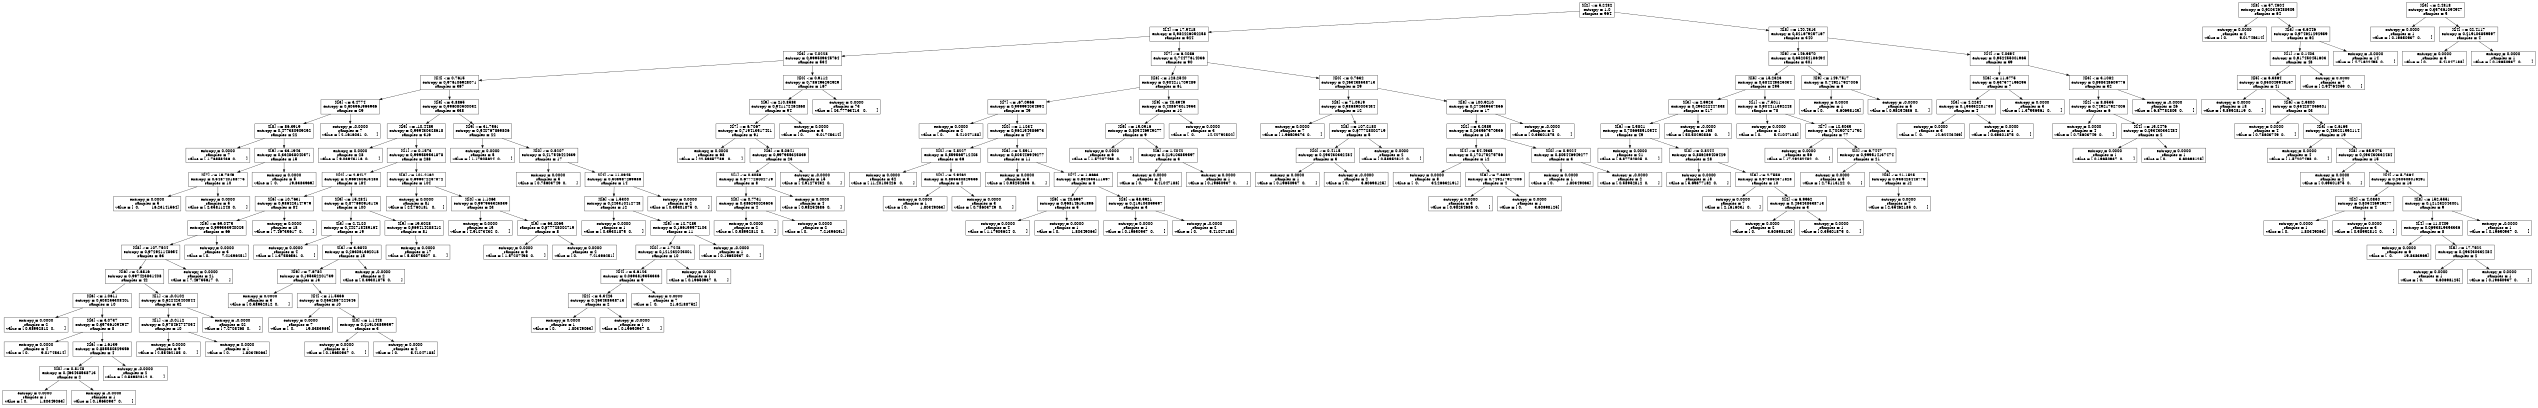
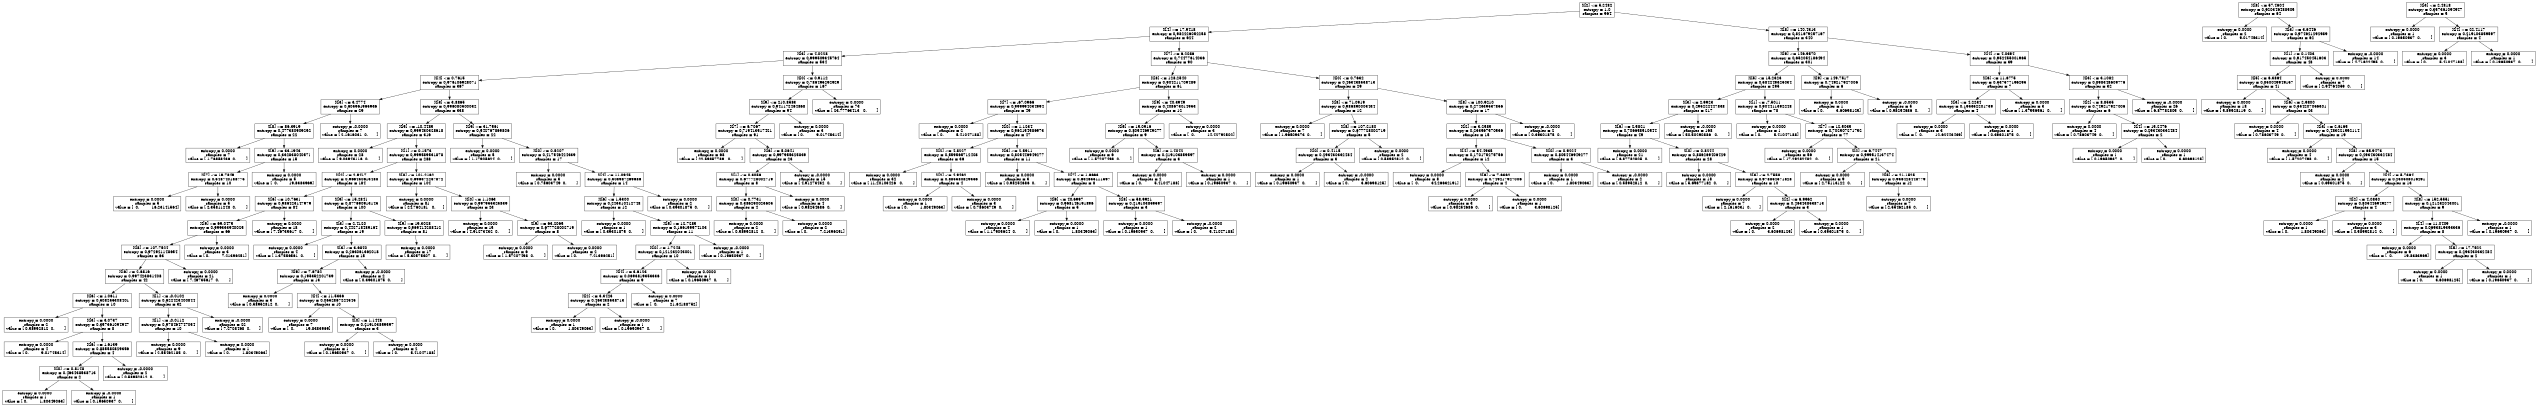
node "X[9] <= 63.2065 samples = 0.677728002719 samples = 8": label "X[9] <= 63.2065 samples = 0.677728002719 samples = 8" -> "X[9] <= 63.2065 entropy = 0.677728002719 samples = 8"
